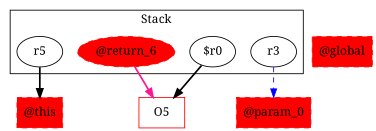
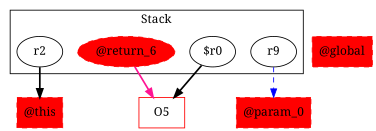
node "r5": label "r5" -> "r2"
node "r3": label "r3" -> "r9"
